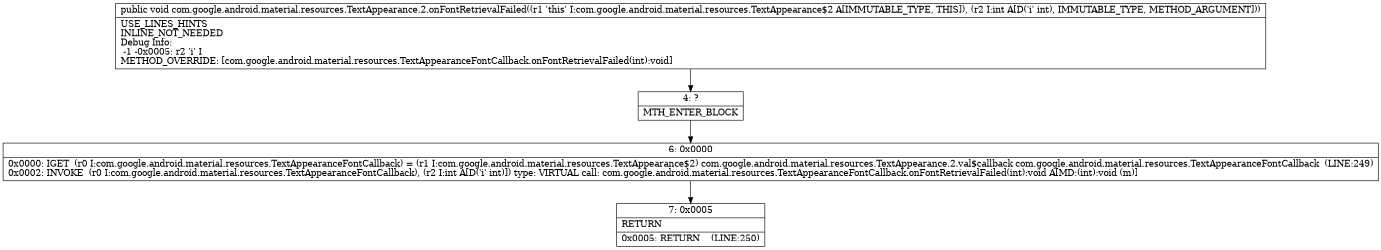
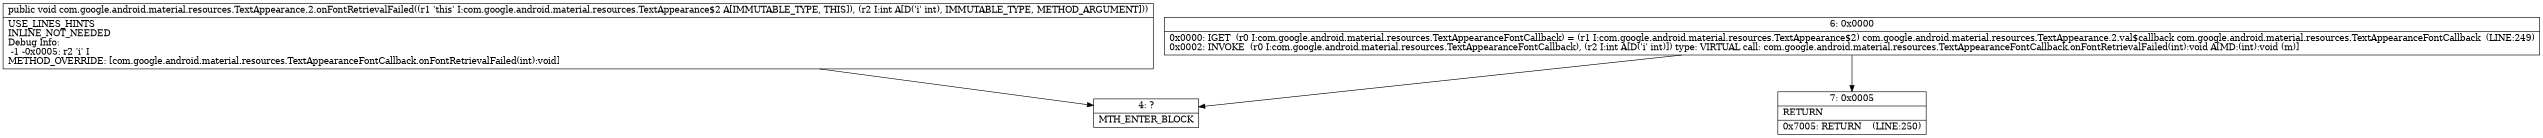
edge "4: ?" -> "6: 0x0000": reversed
node "7: 0x0005": text "0x0005: RETURN    (LINE:250)" -> "0x7005: RETURN    (LINE:250)"
